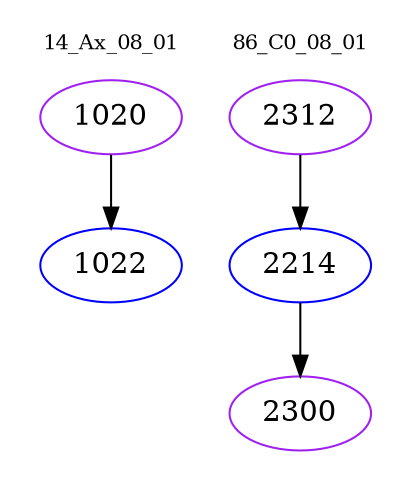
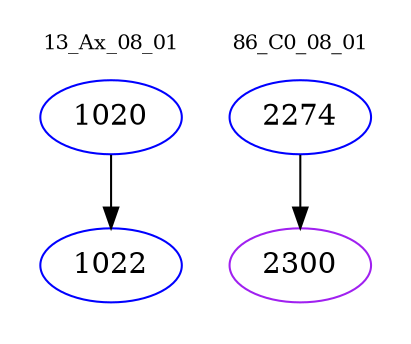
cluster "14_Ax_08_01": label "14_Ax_08_01" -> "13_Ax_08_01"
node "1020": color purple -> blue
node "2312": removed
node "2214": label "2214" -> "2274"
